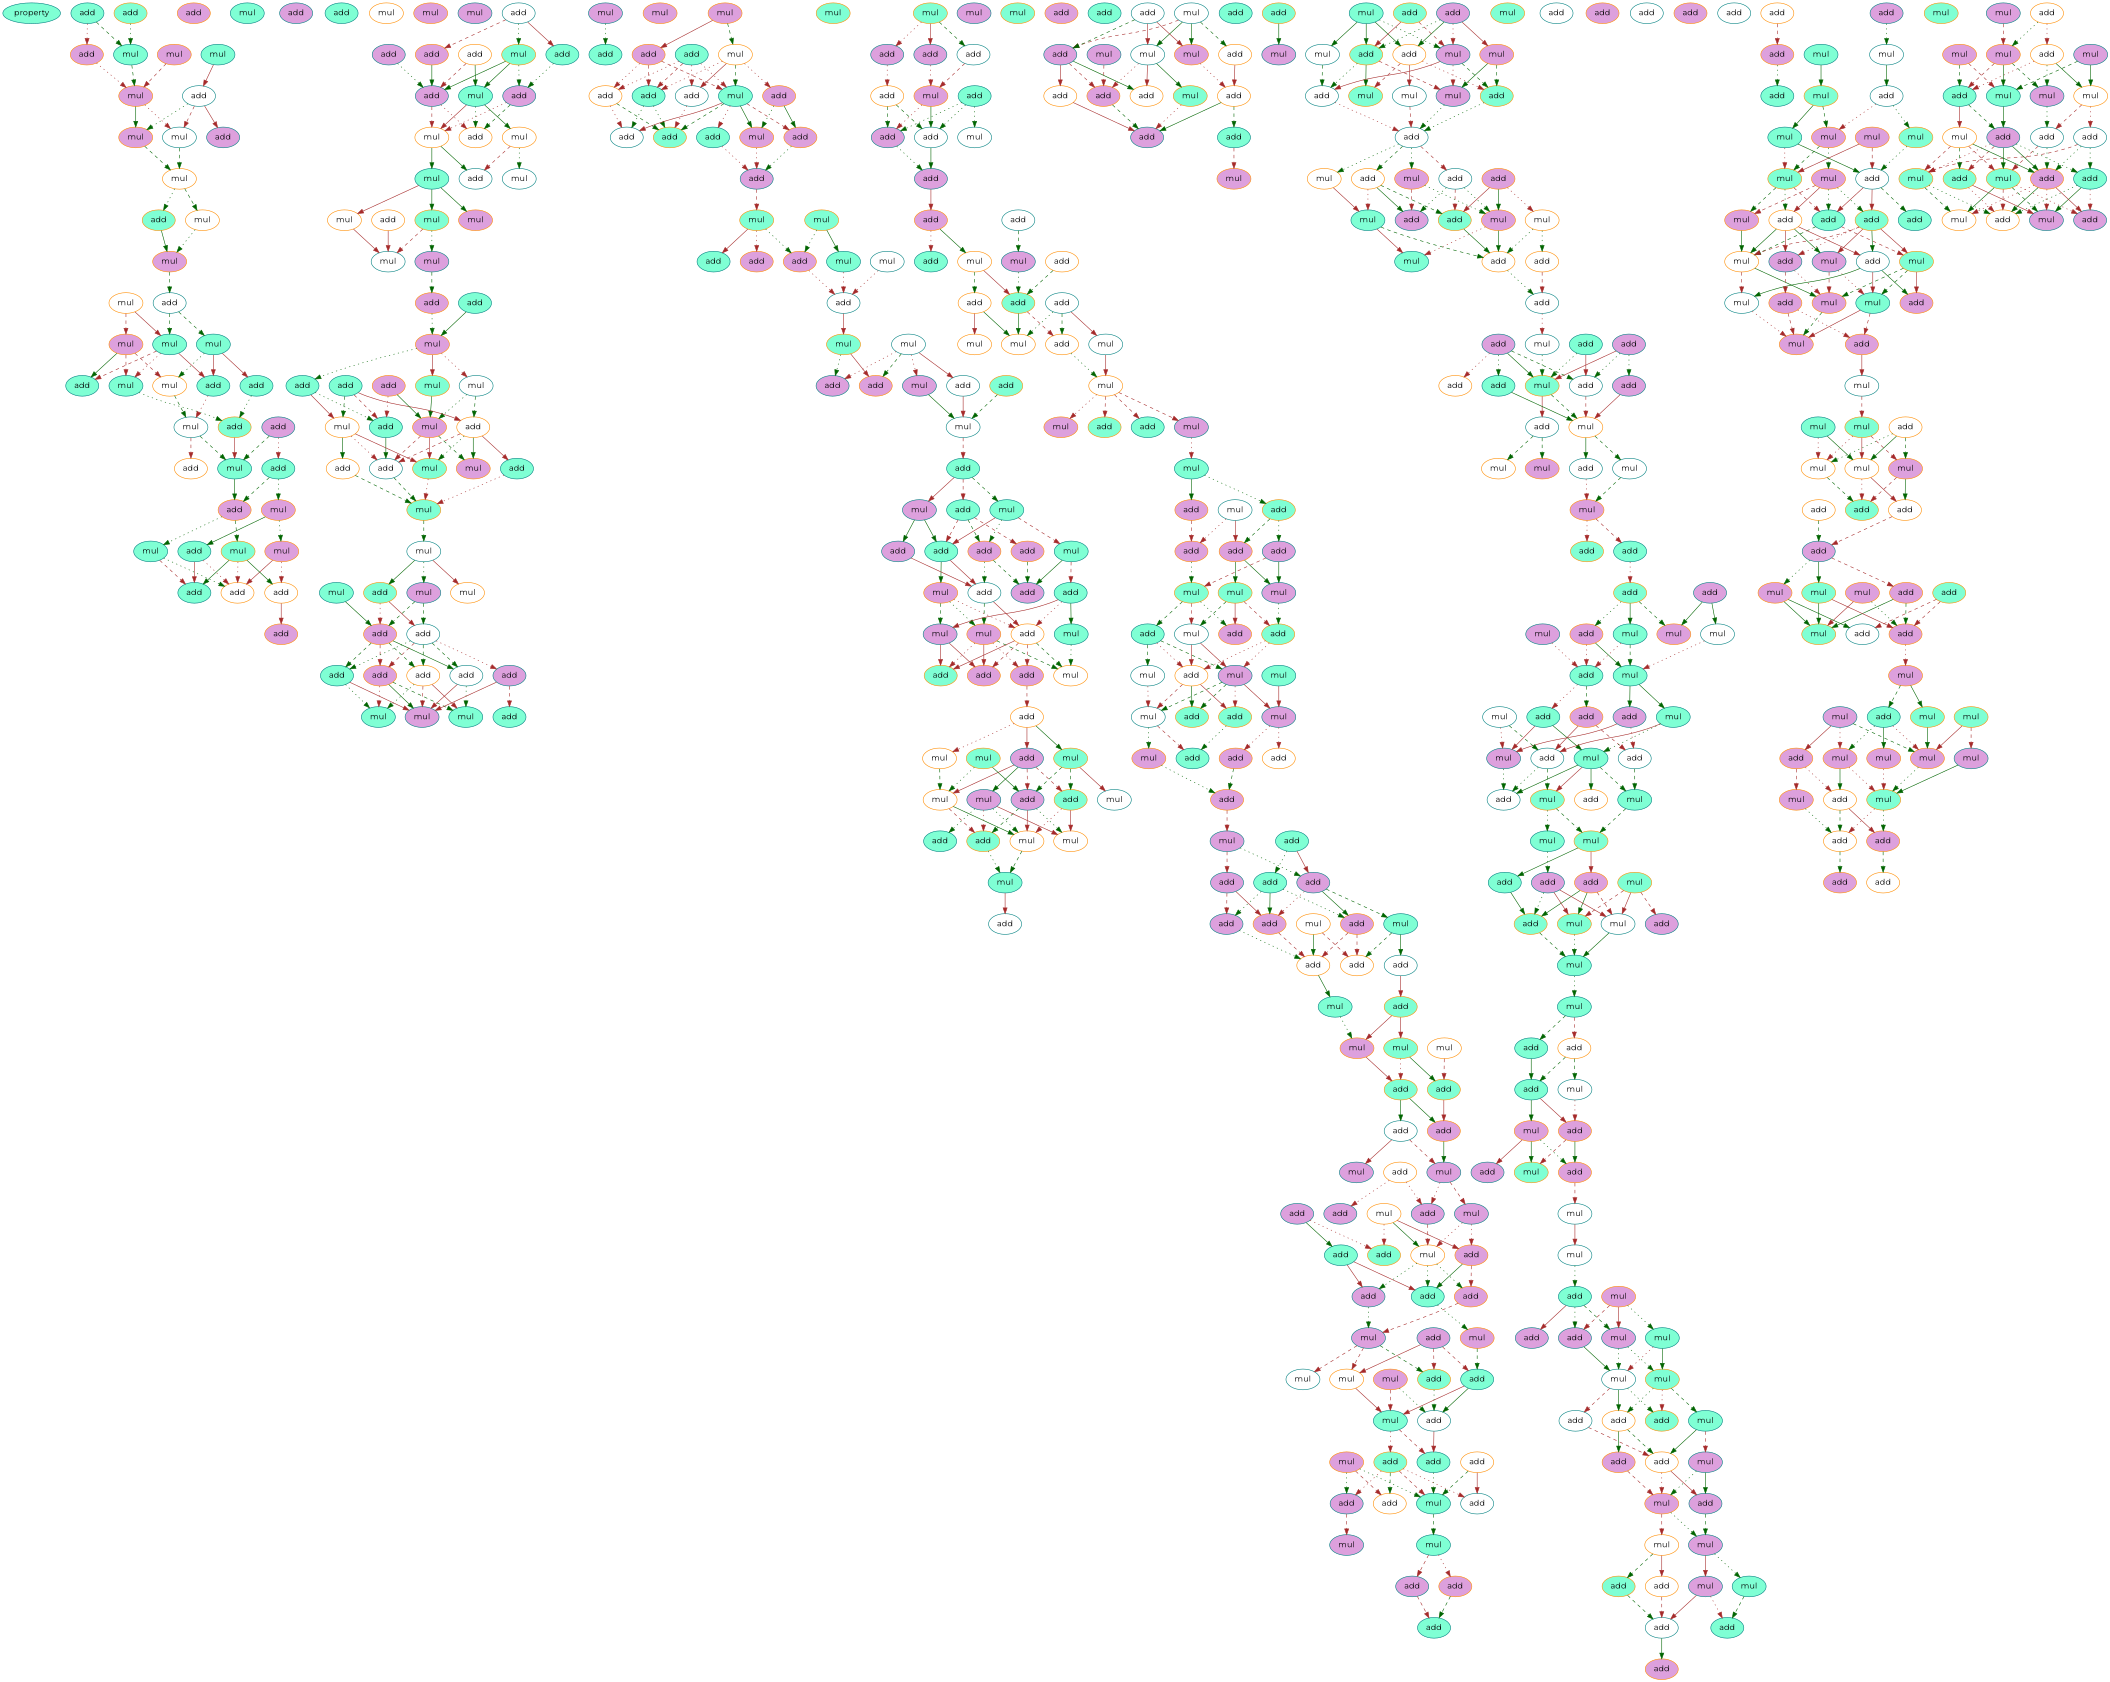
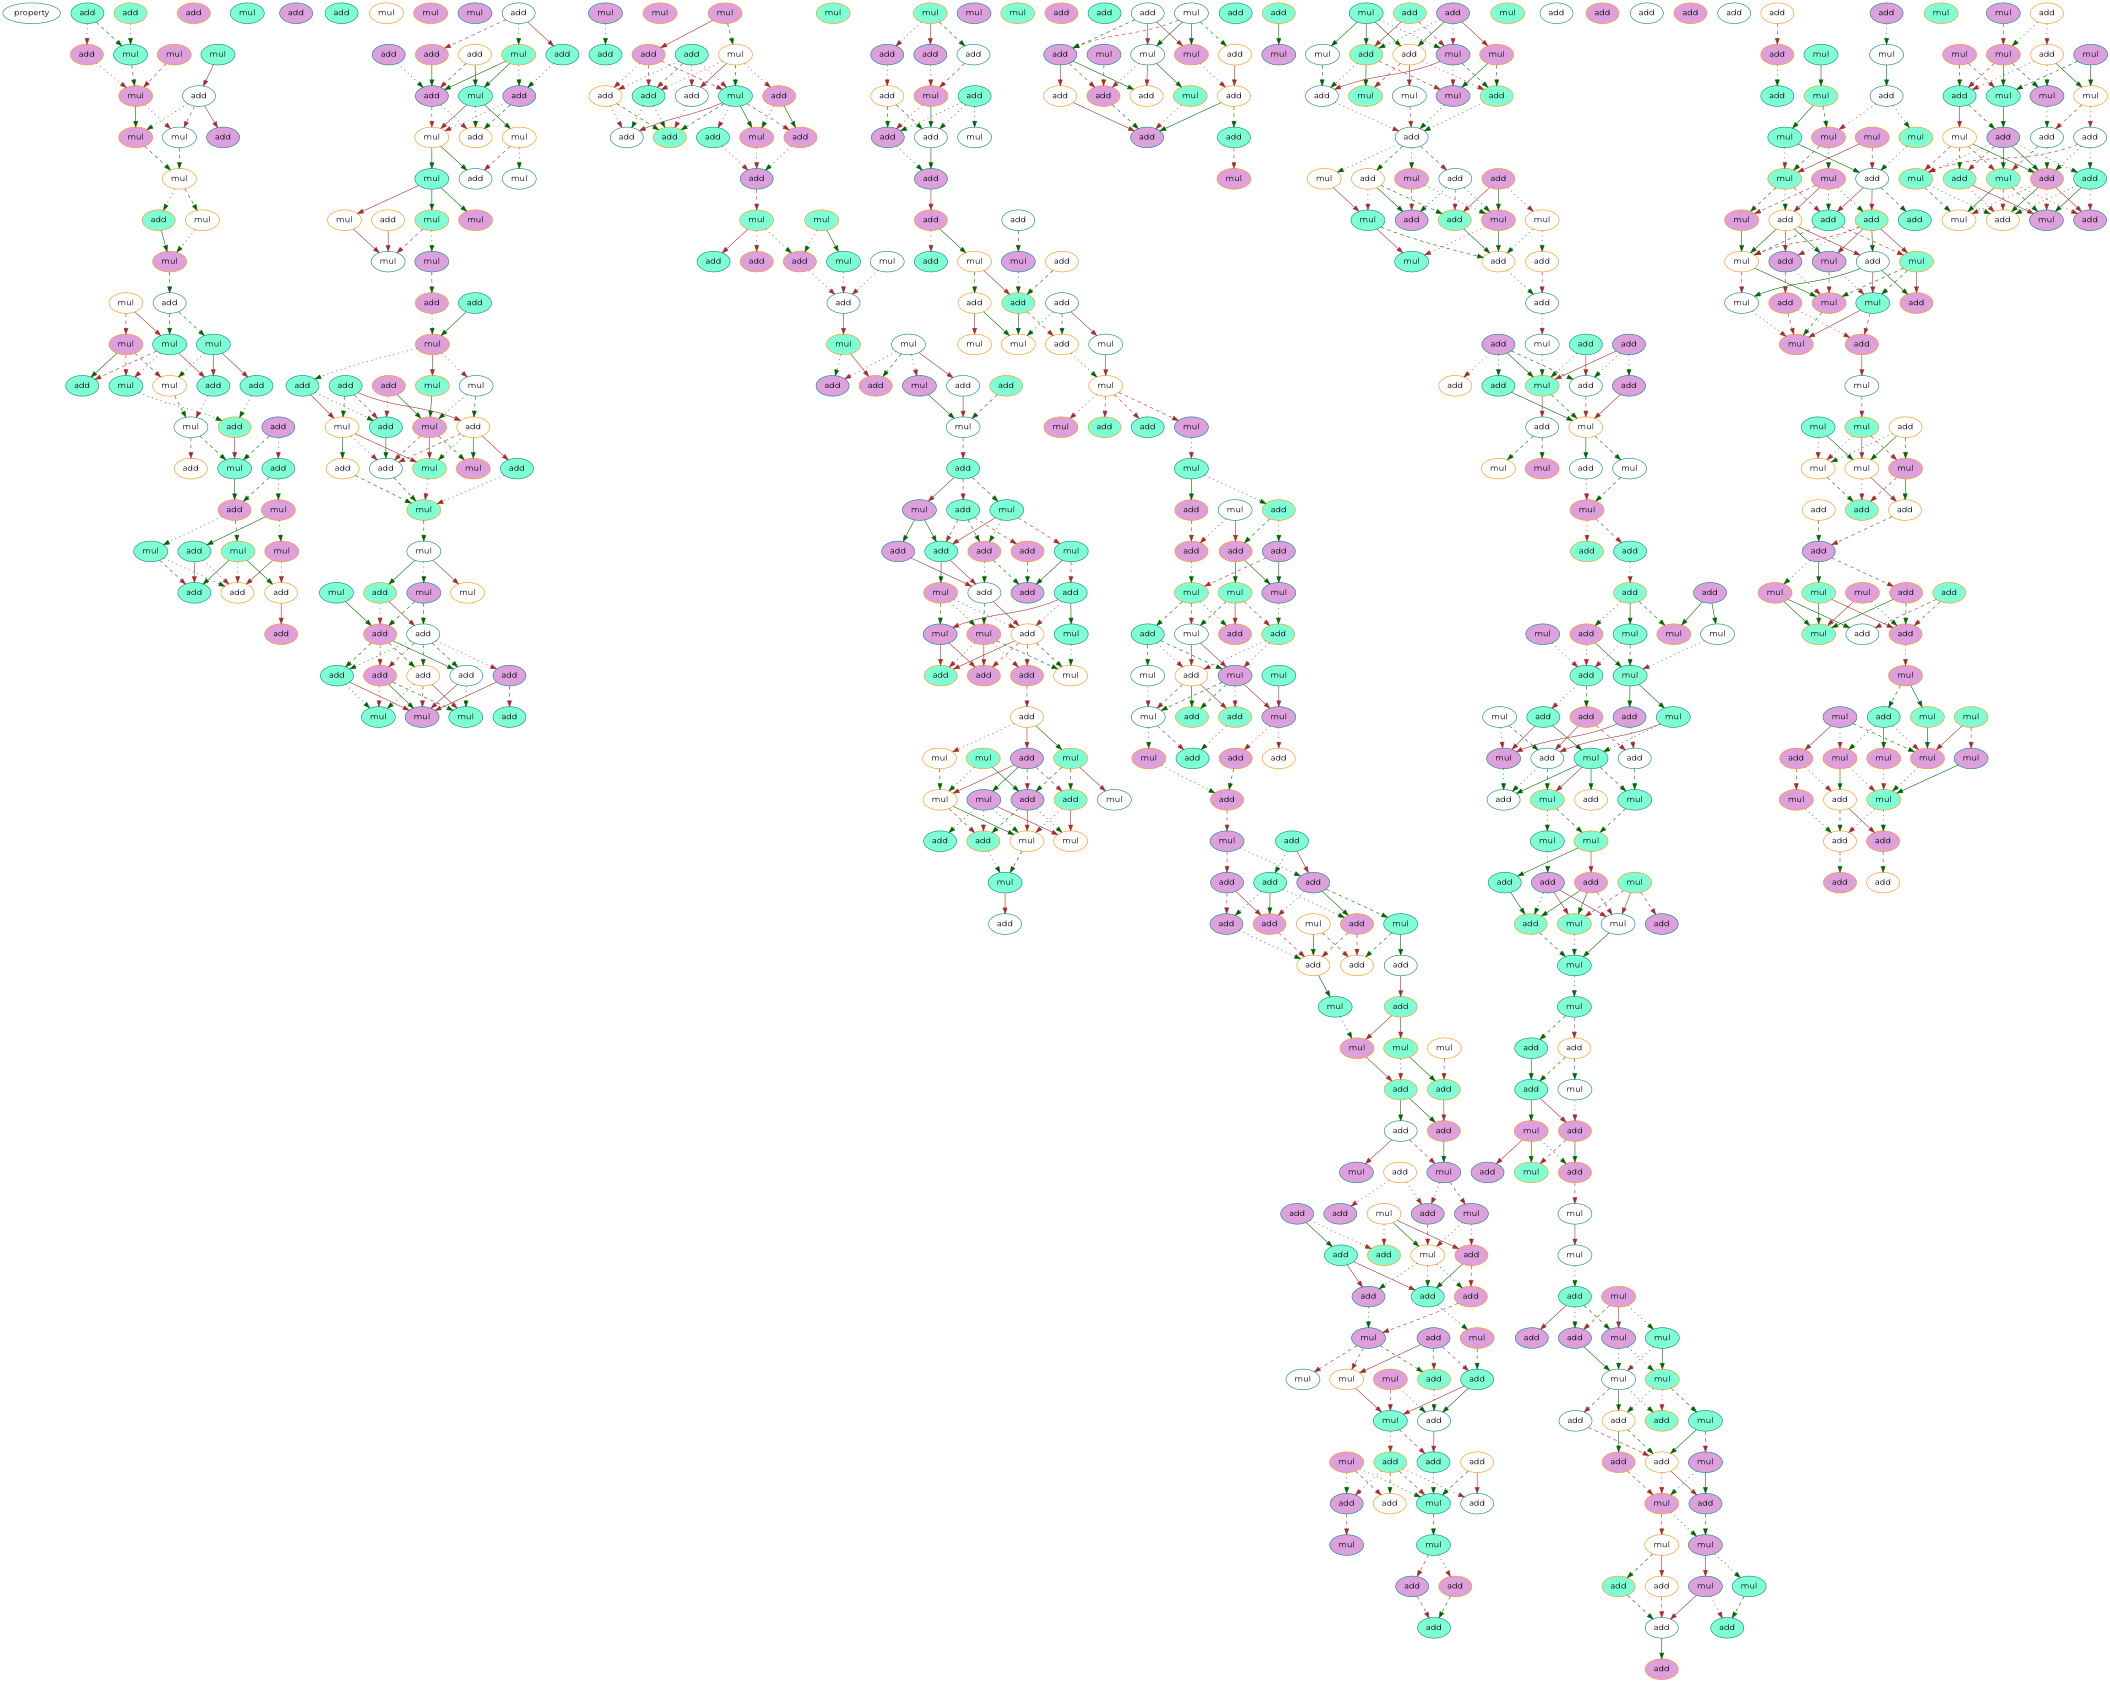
node "property": fillcolor aquamarine -> white
